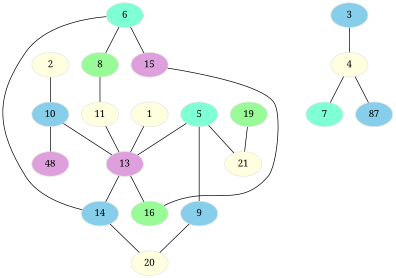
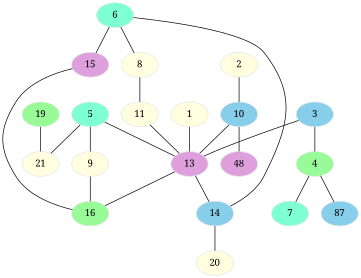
node "8": fillcolor palegreen -> lightyellow
node "4": fillcolor lightyellow -> palegreen
edge "3" -- "13": added
node "9": fillcolor skyblue -> lightyellow
edge "9" -- "20": now "9" -- "16"
